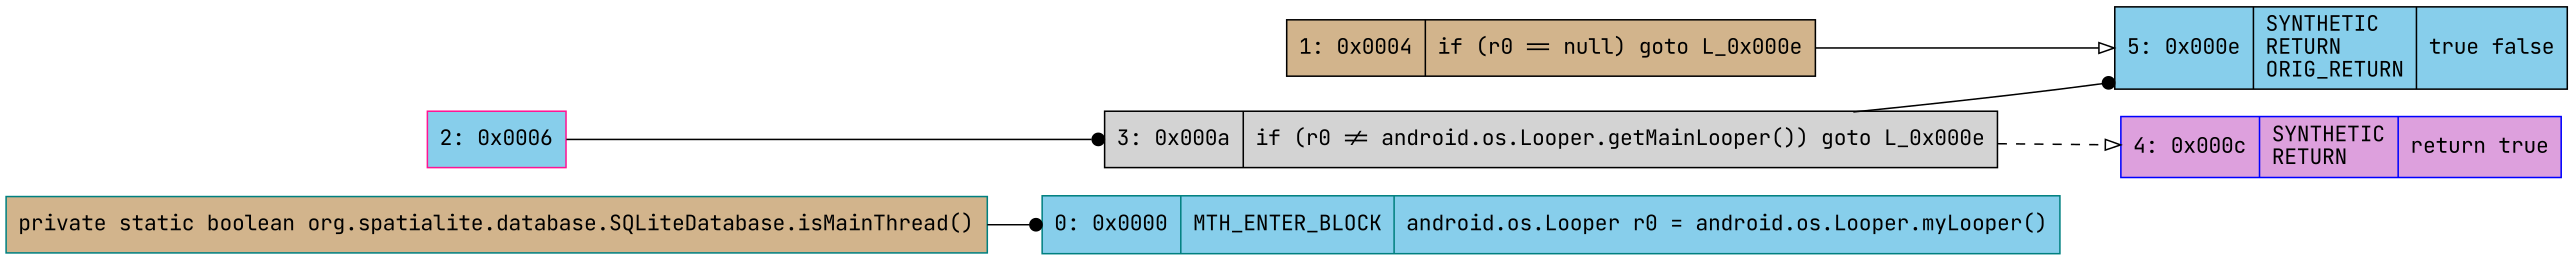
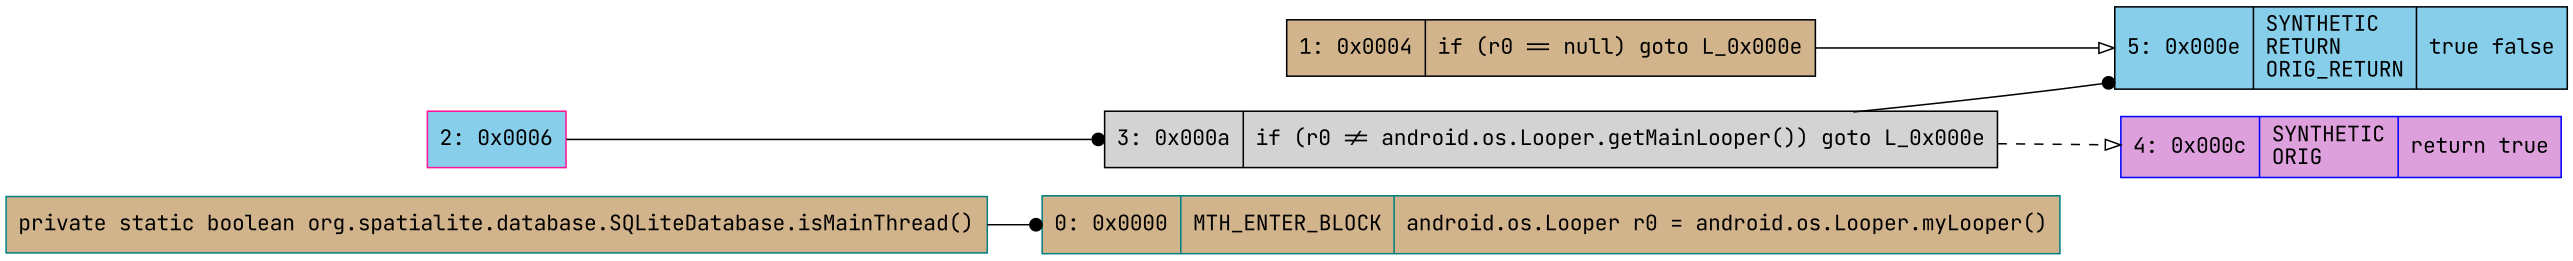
node "4: 0x000c": text "RETURN" -> "ORIG"
node "0: 0x0000": fillcolor skyblue -> tan
